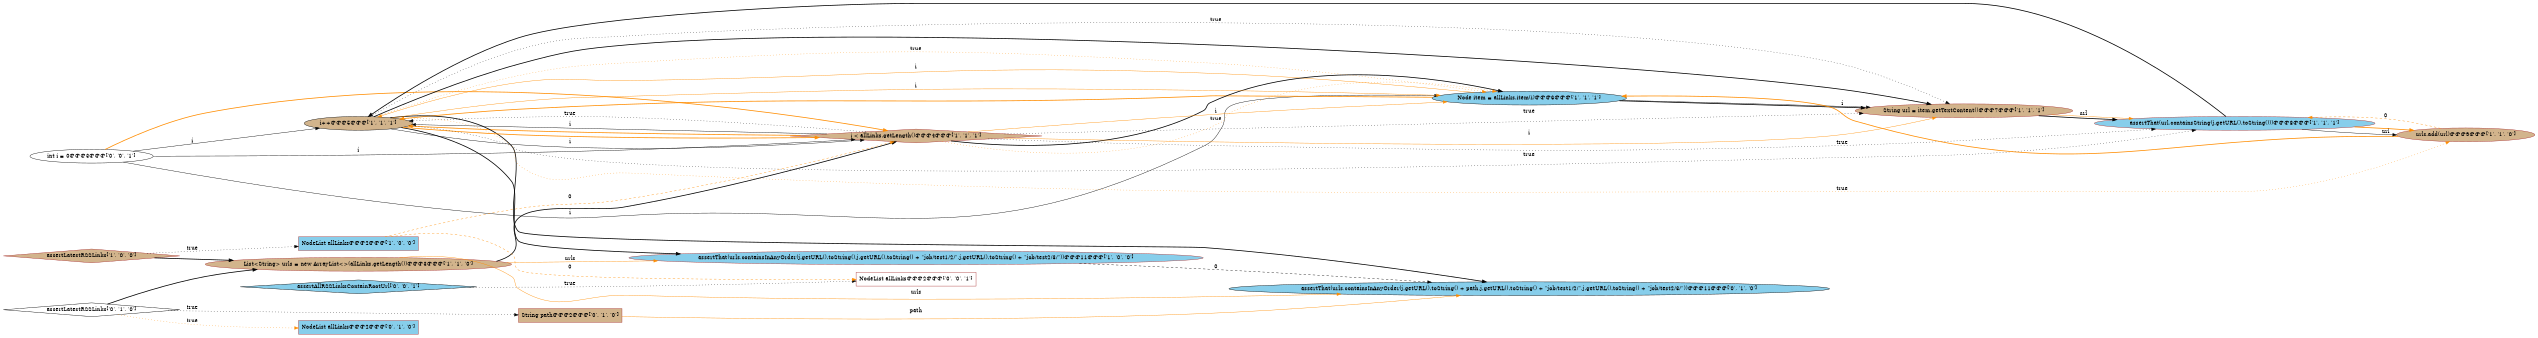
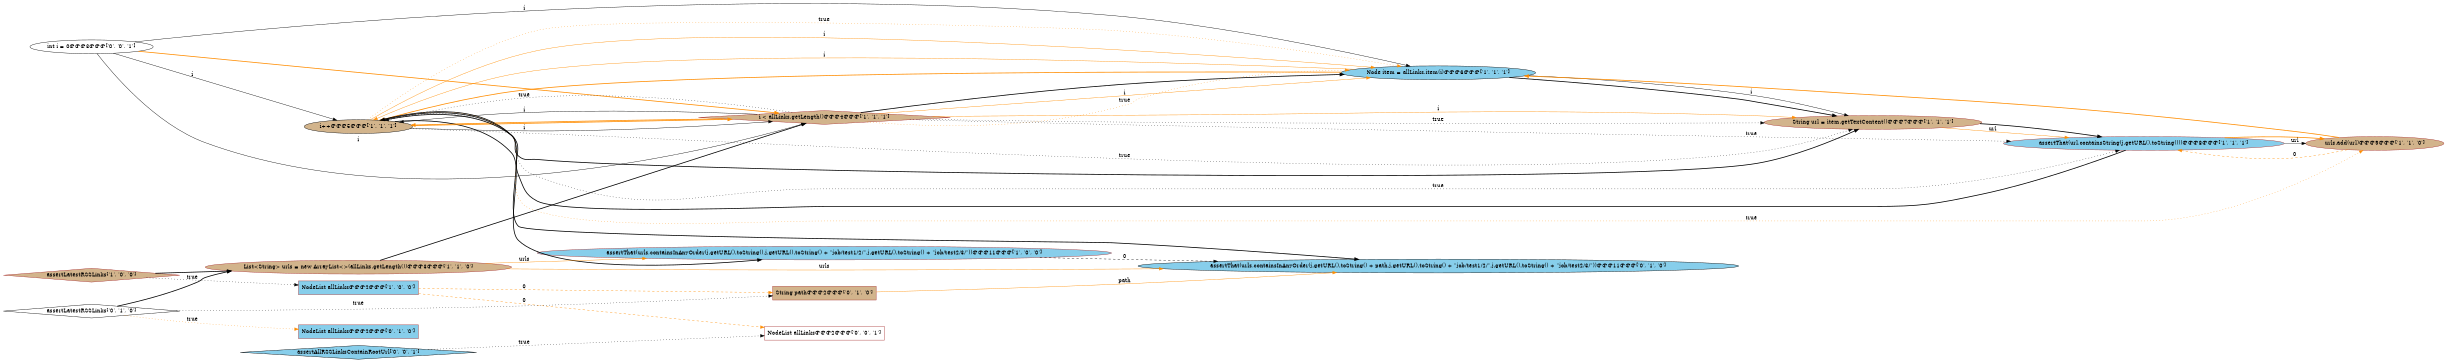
edge "NodeList allLinks@@@2@@@['1', '0', '0']" -> "i < allLinks.getLength()@@@4@@@['1', '1', '1']": now "NodeList allLinks@@@2@@@['1', '0', '0']" -> "String path@@@2@@@['0', '1', '0']"
